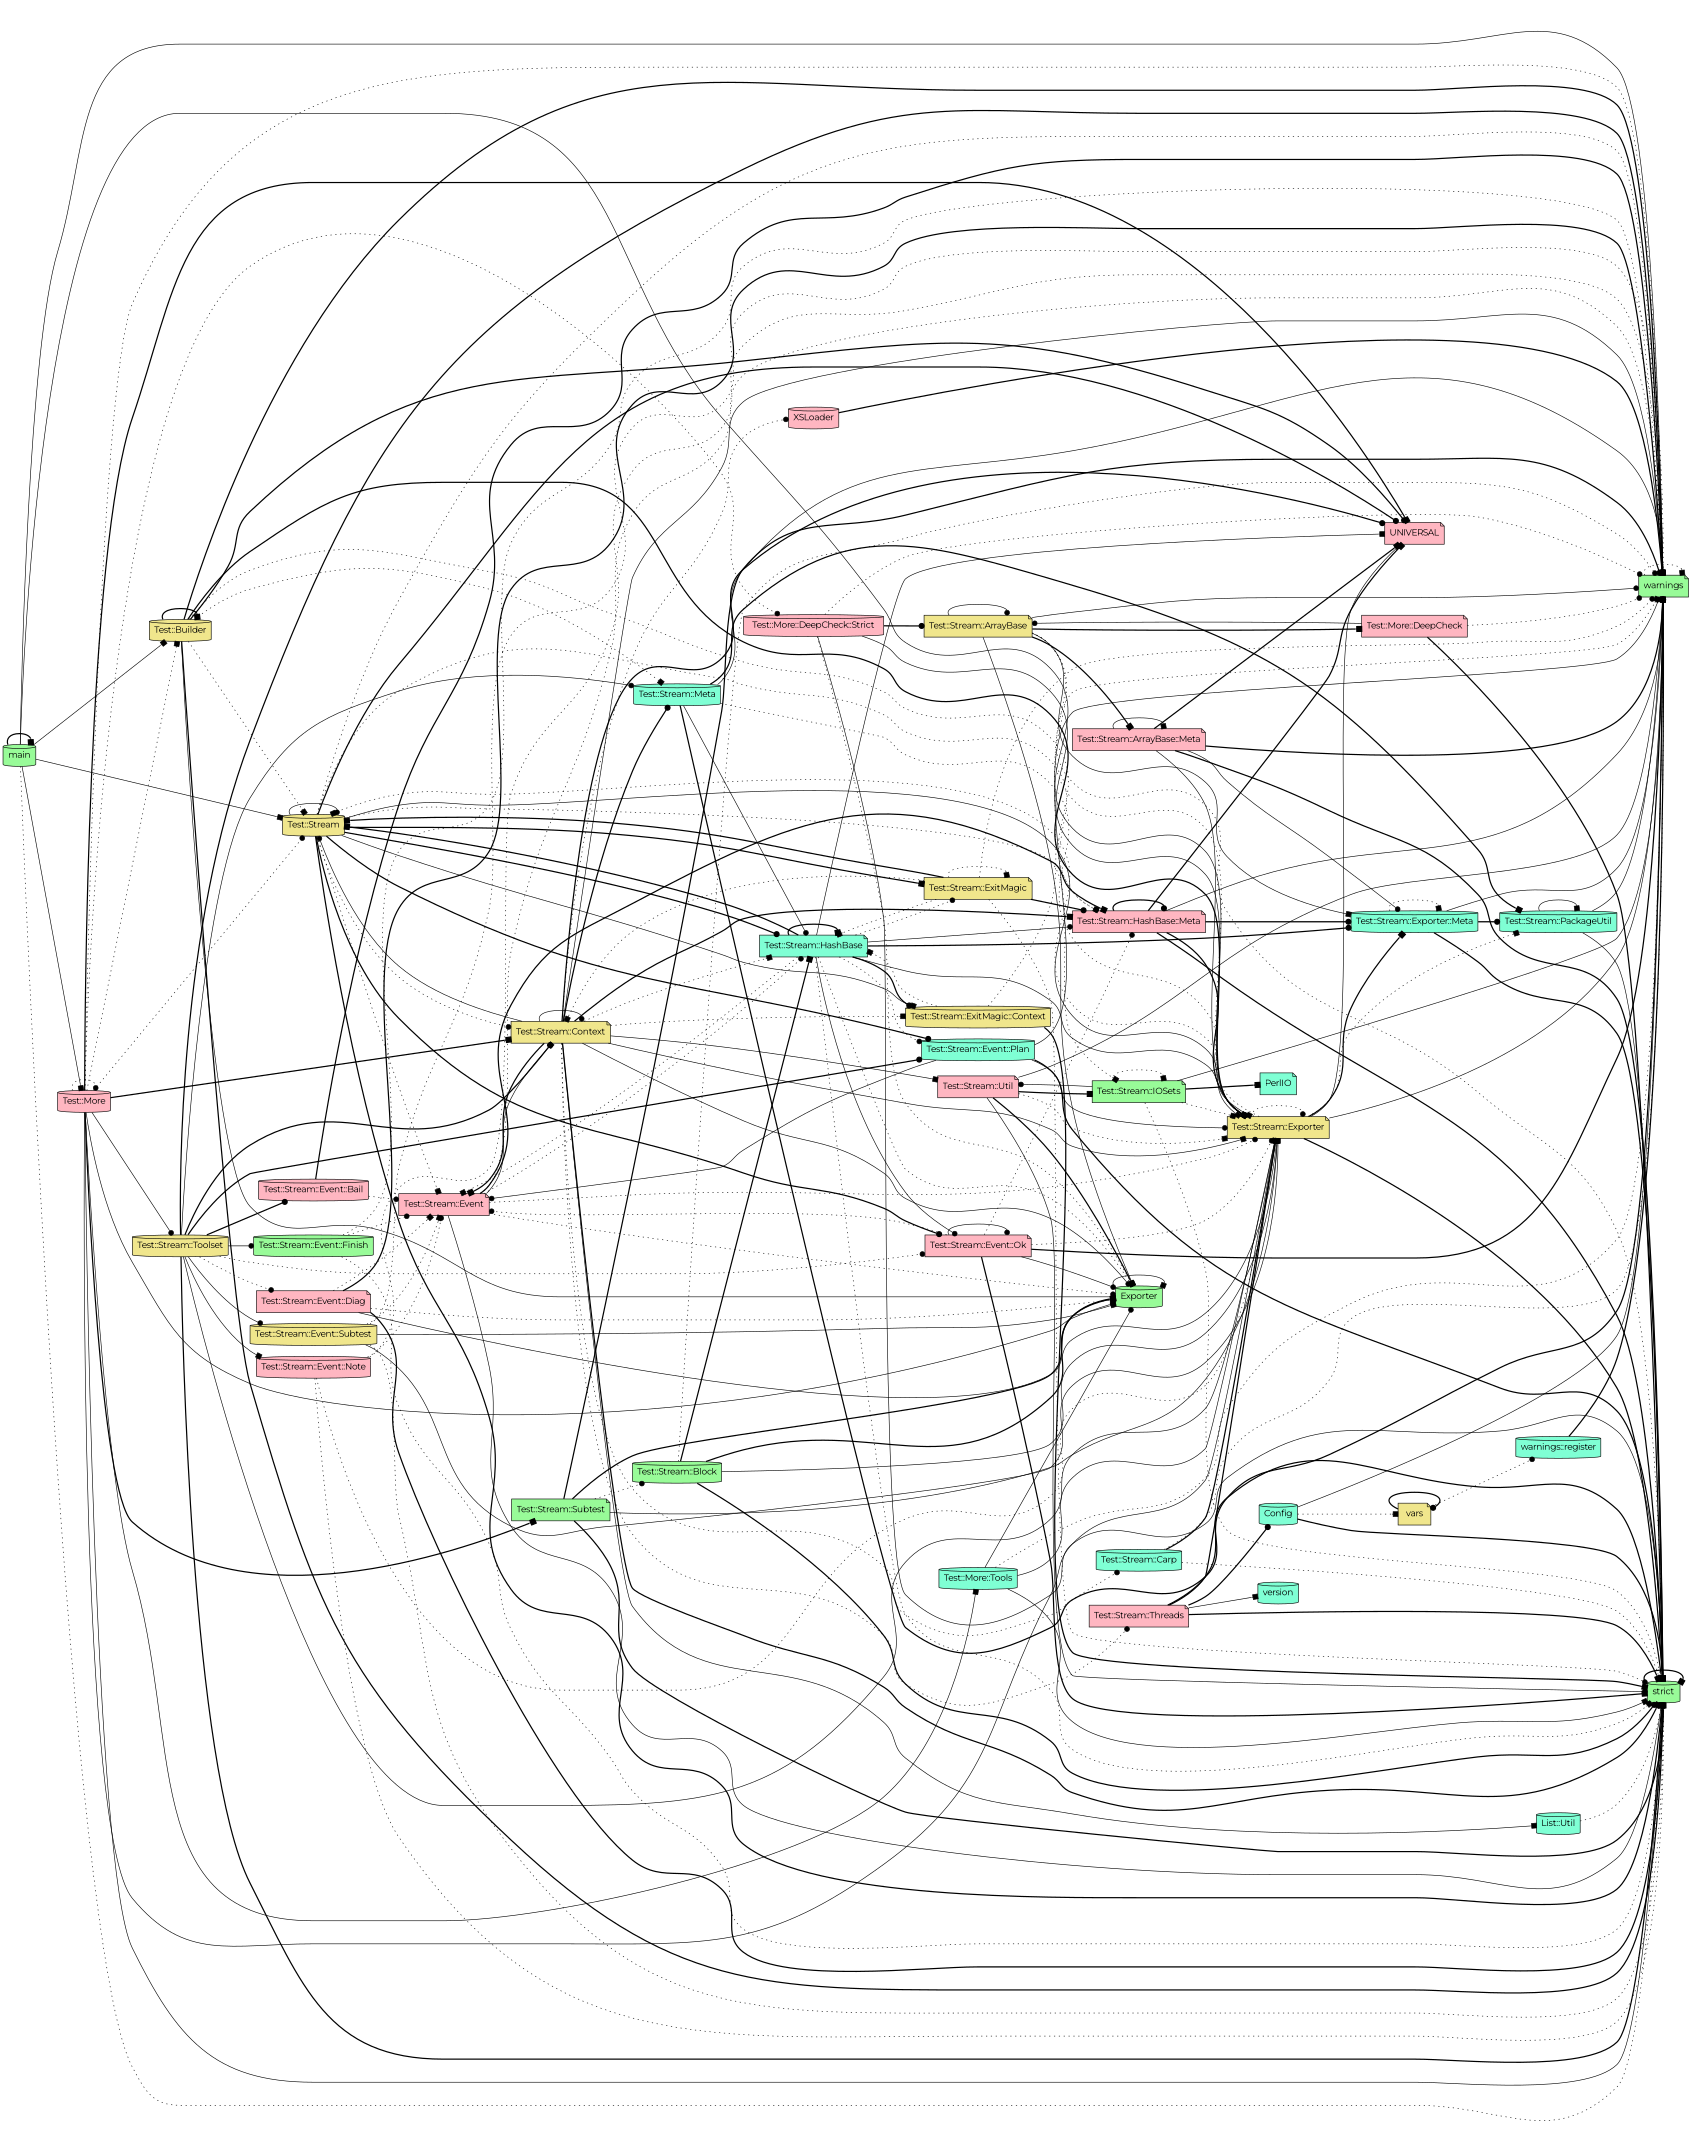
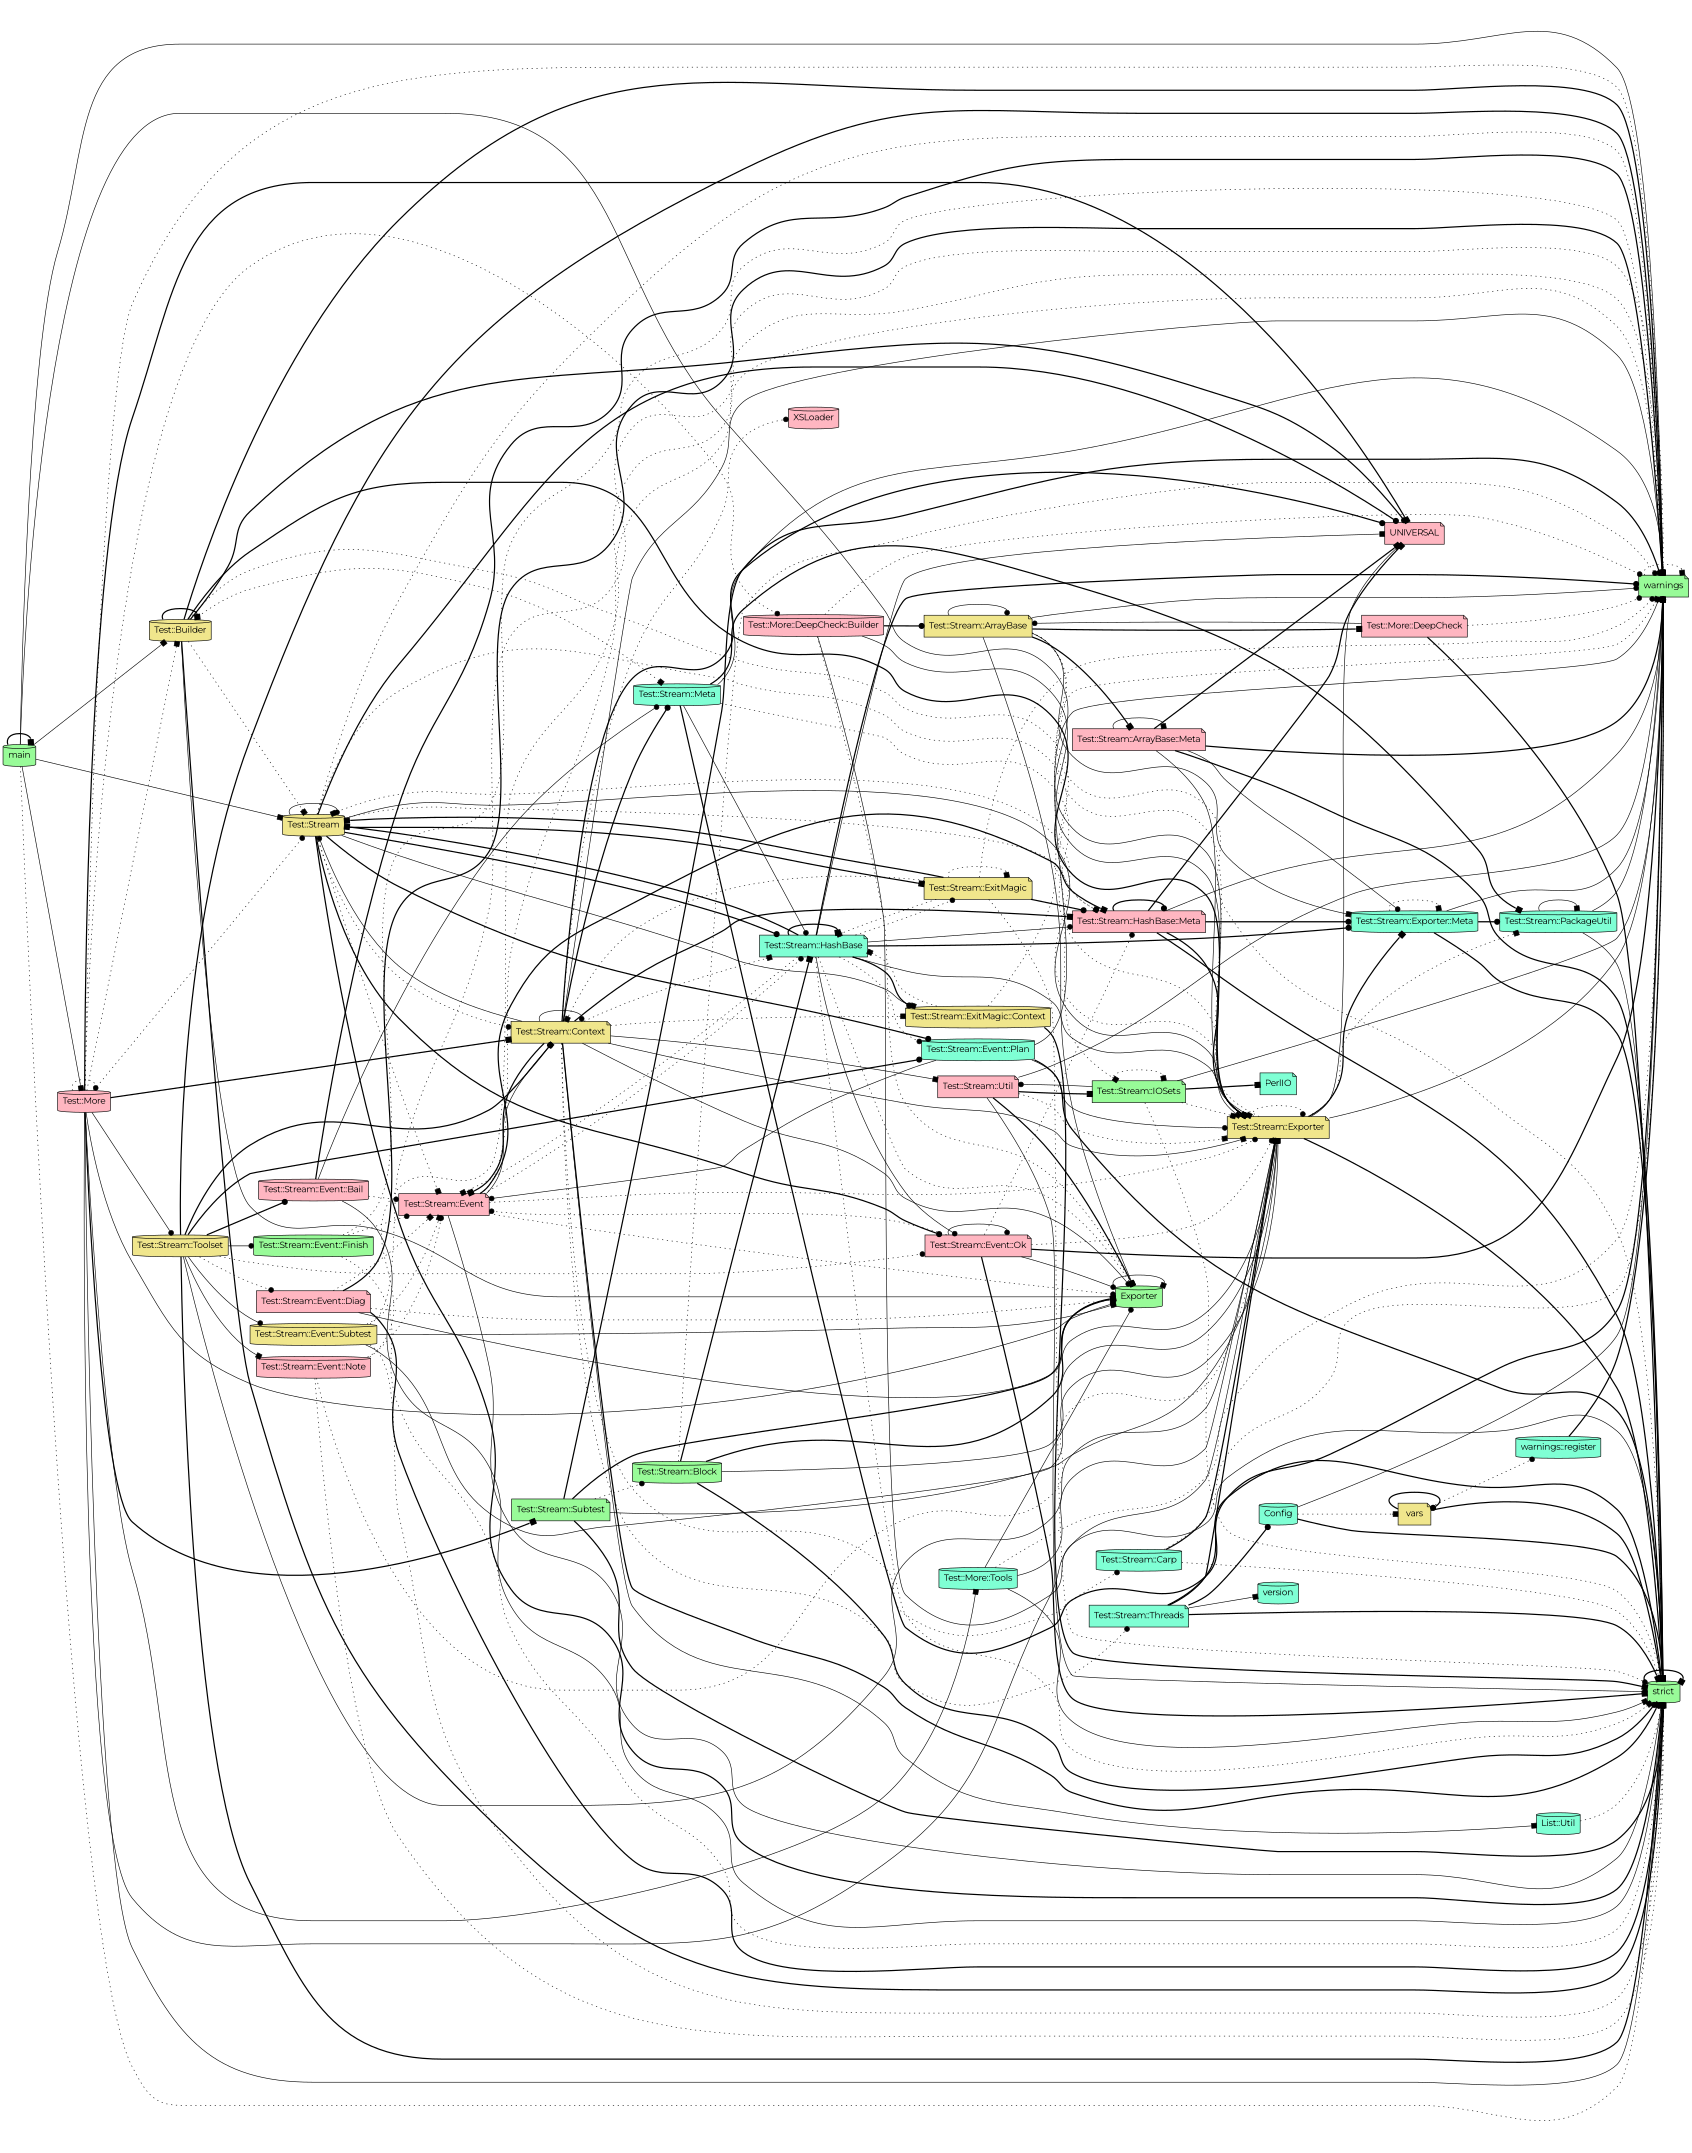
edge "XSLoader" -> "warnings": now "Test::Stream::HashBase" -> "warnings"
node "Test::More::DeepCheck::Strict": label "Test::More::DeepCheck::Strict" -> "Test::More::DeepCheck::Builder"
edge "Test::Stream::Toolset" -> "Test::Stream::Meta": now "Test::Stream::Event::Bail" -> "Test::Stream::Meta"
edge "vars" -> "strict": added
node "Test::Stream::Threads": fillcolor lightpink -> aquamarine
edge "Test::Stream::Event::Bail" -> "strict": added
